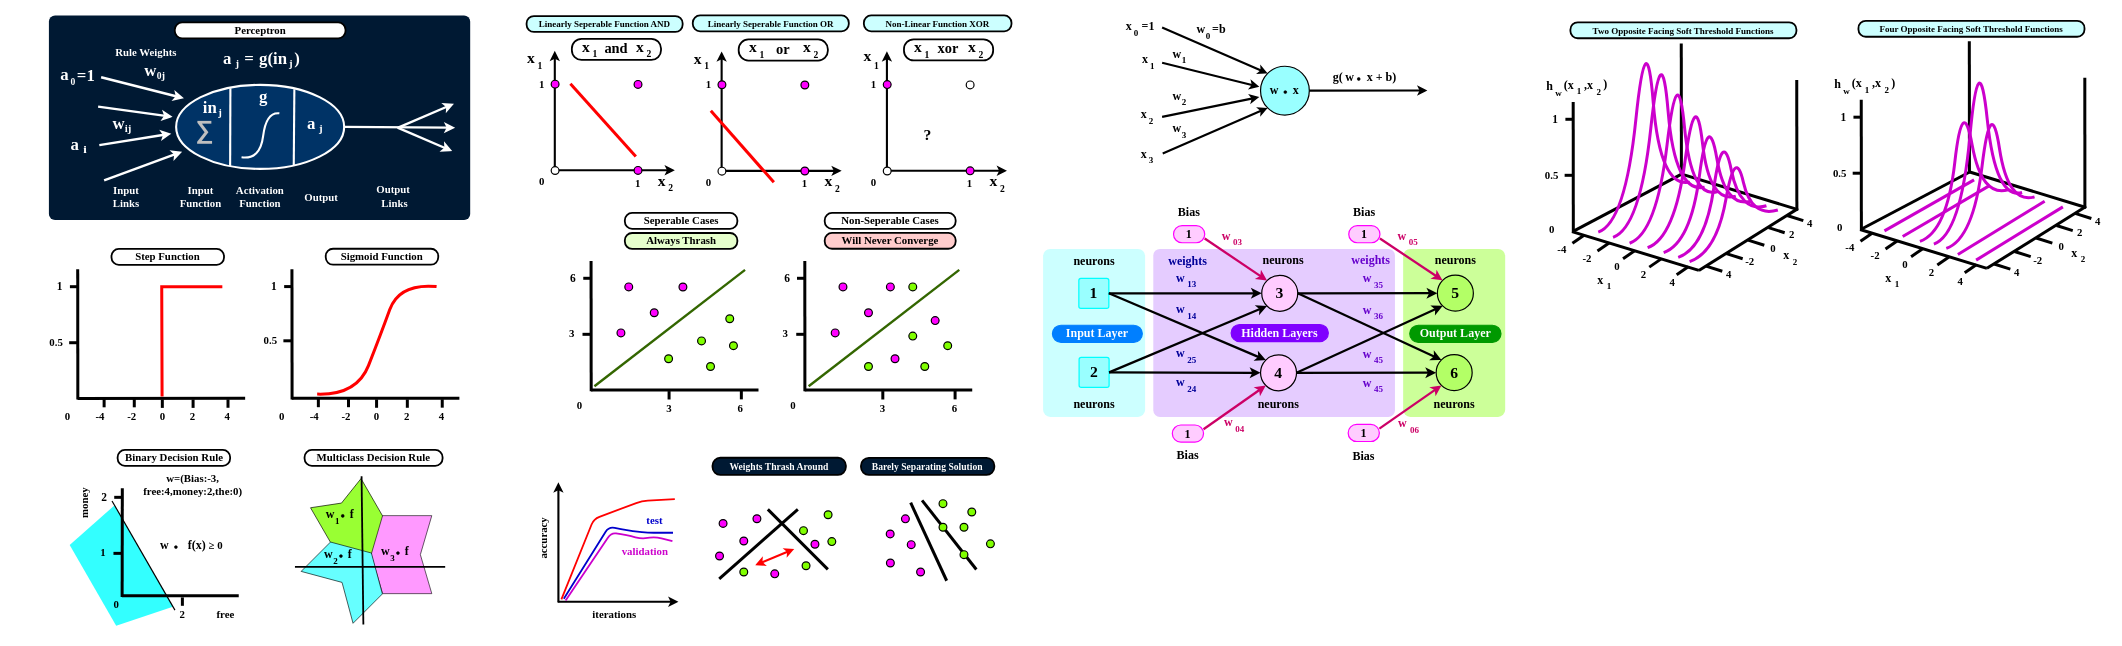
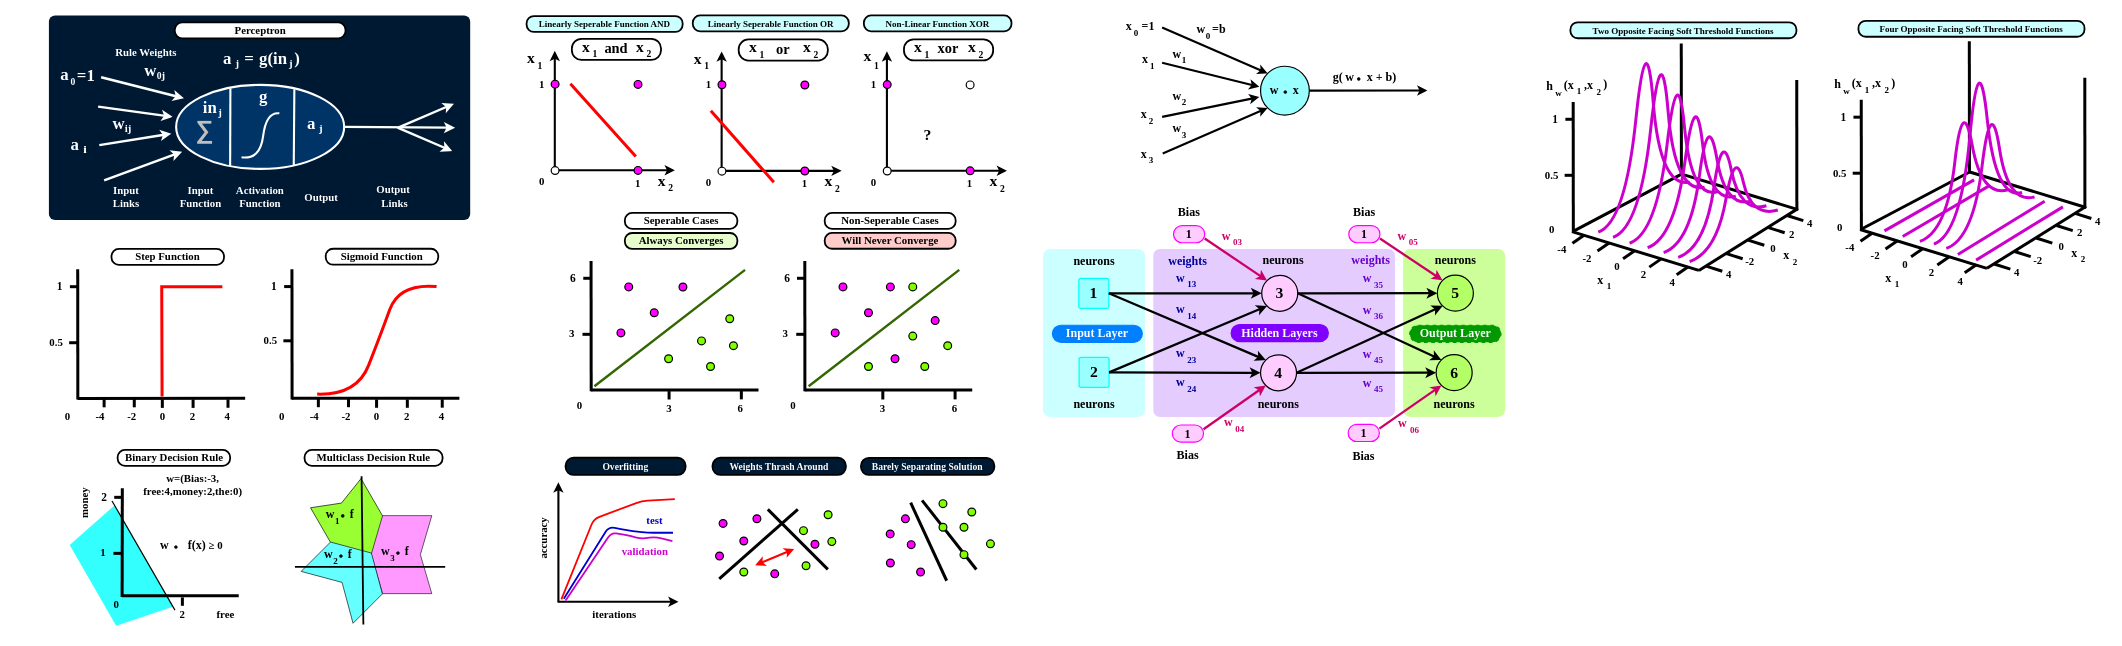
node "Always Thrash": label "Always Thrash" -> "Always Converges"
node "Output Layer": style solid -> dashed
node "25": label "25" -> "23"
node "Overfitting": added
